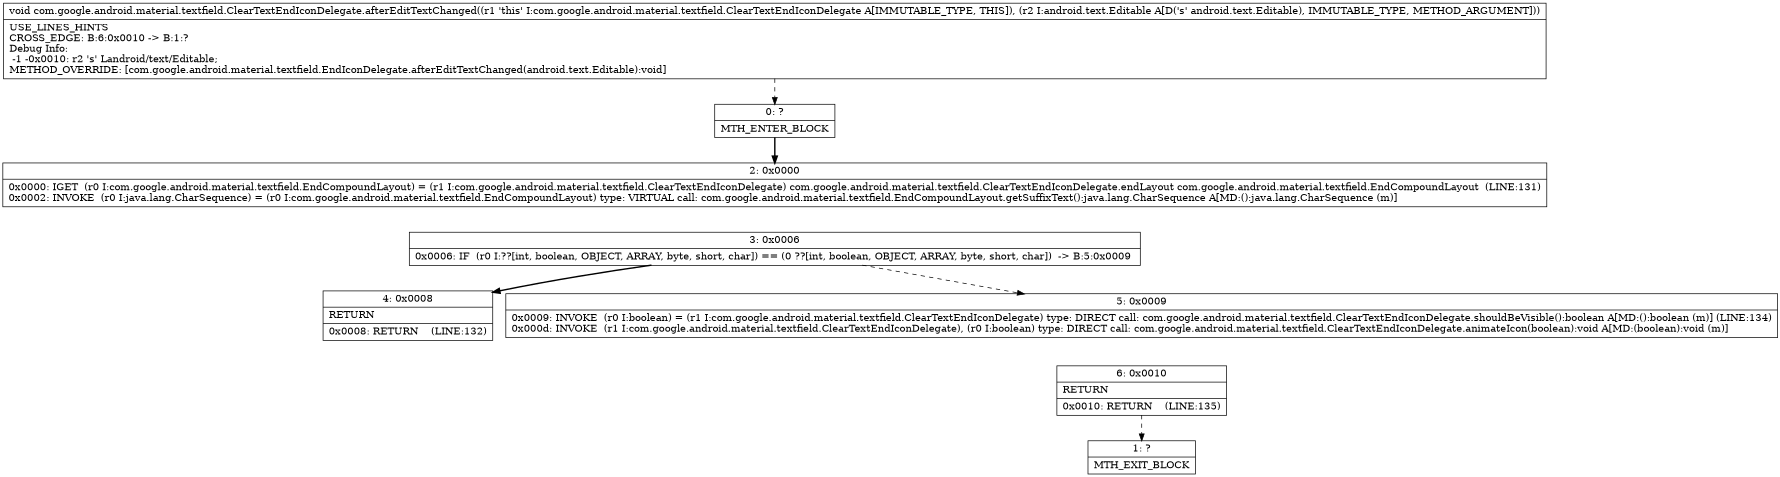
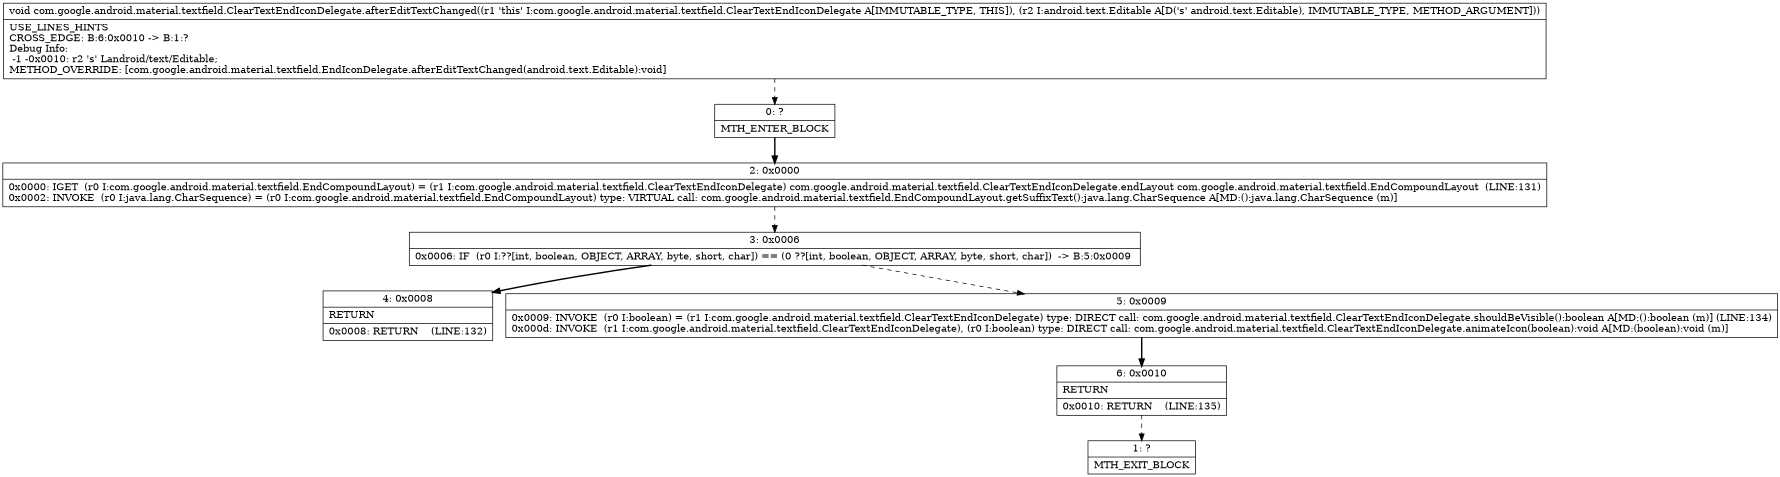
edge "2: 0x0000" -> "3: 0x0006": added
edge "5: 0x0009" -> "6: 0x0010": added
